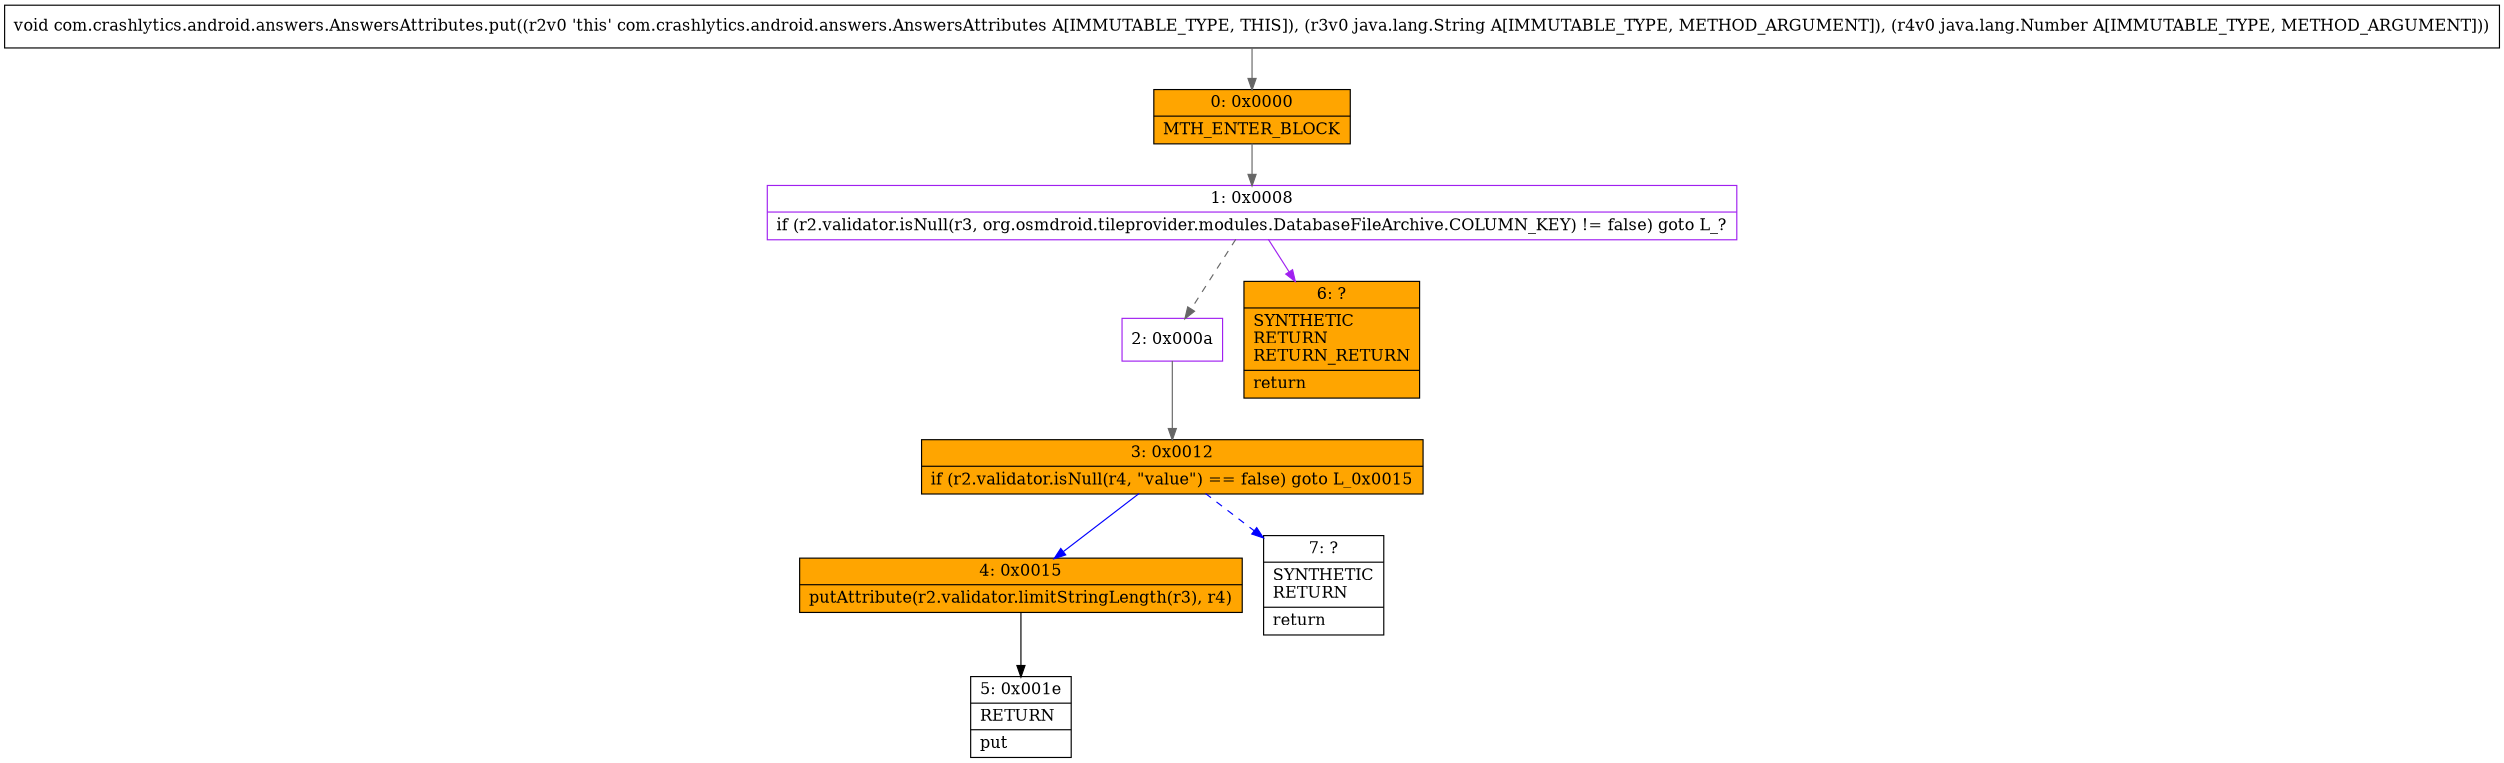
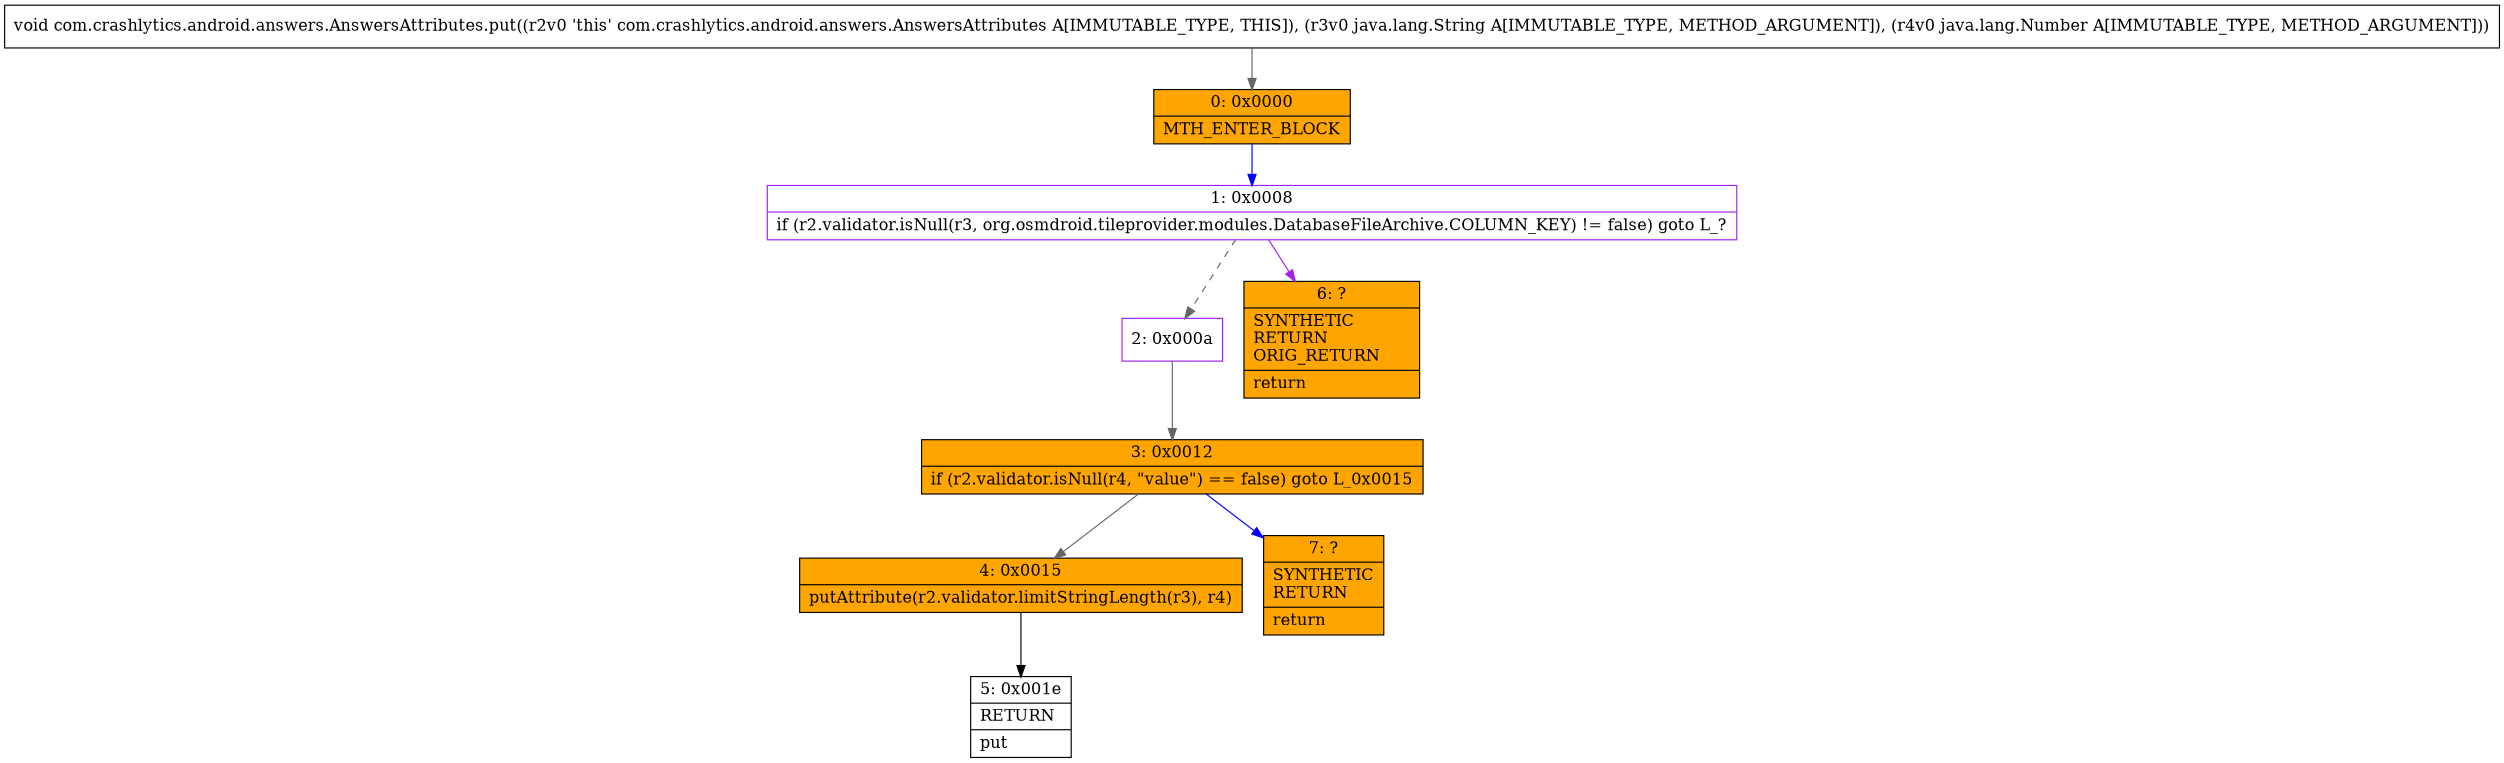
edge "0: 0x0000" -> "1: 0x0008": color gray40 -> blue
node "6: ?": text "RETURN_RETURN" -> "ORIG_RETURN"
edge "3: 0x0012" -> "7: ?": style dashed -> solid
edge "3: 0x0012" -> "4: 0x0015": color blue -> gray40
node "7: ?": fillcolor white -> orange
